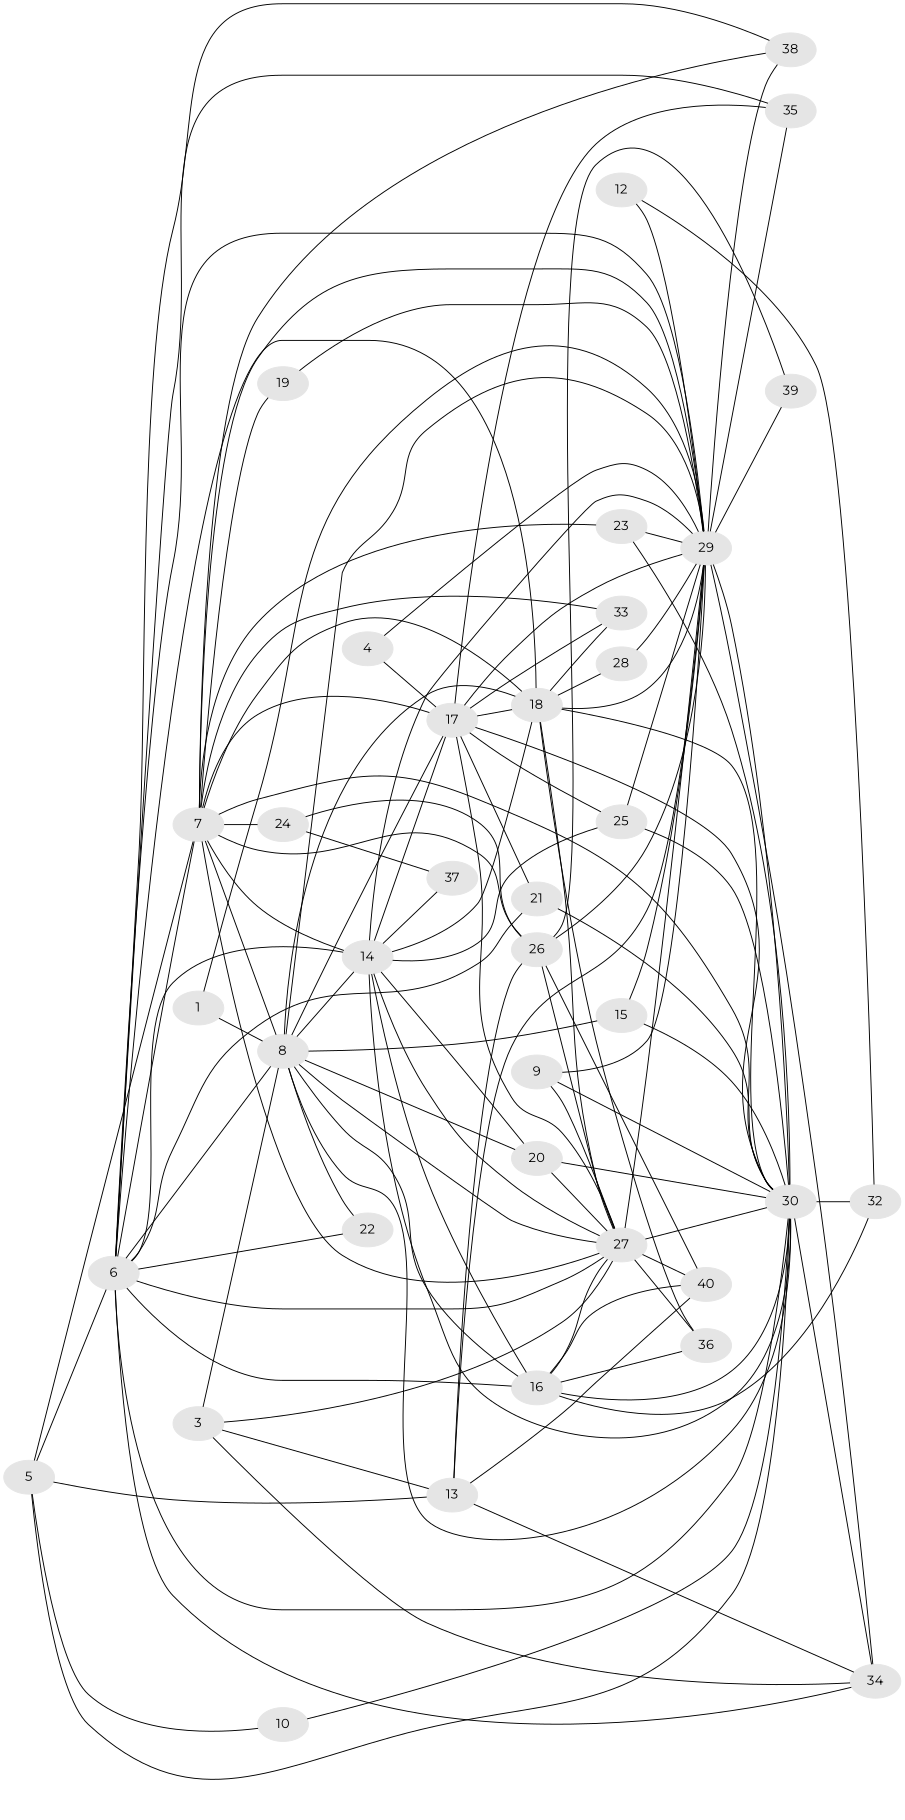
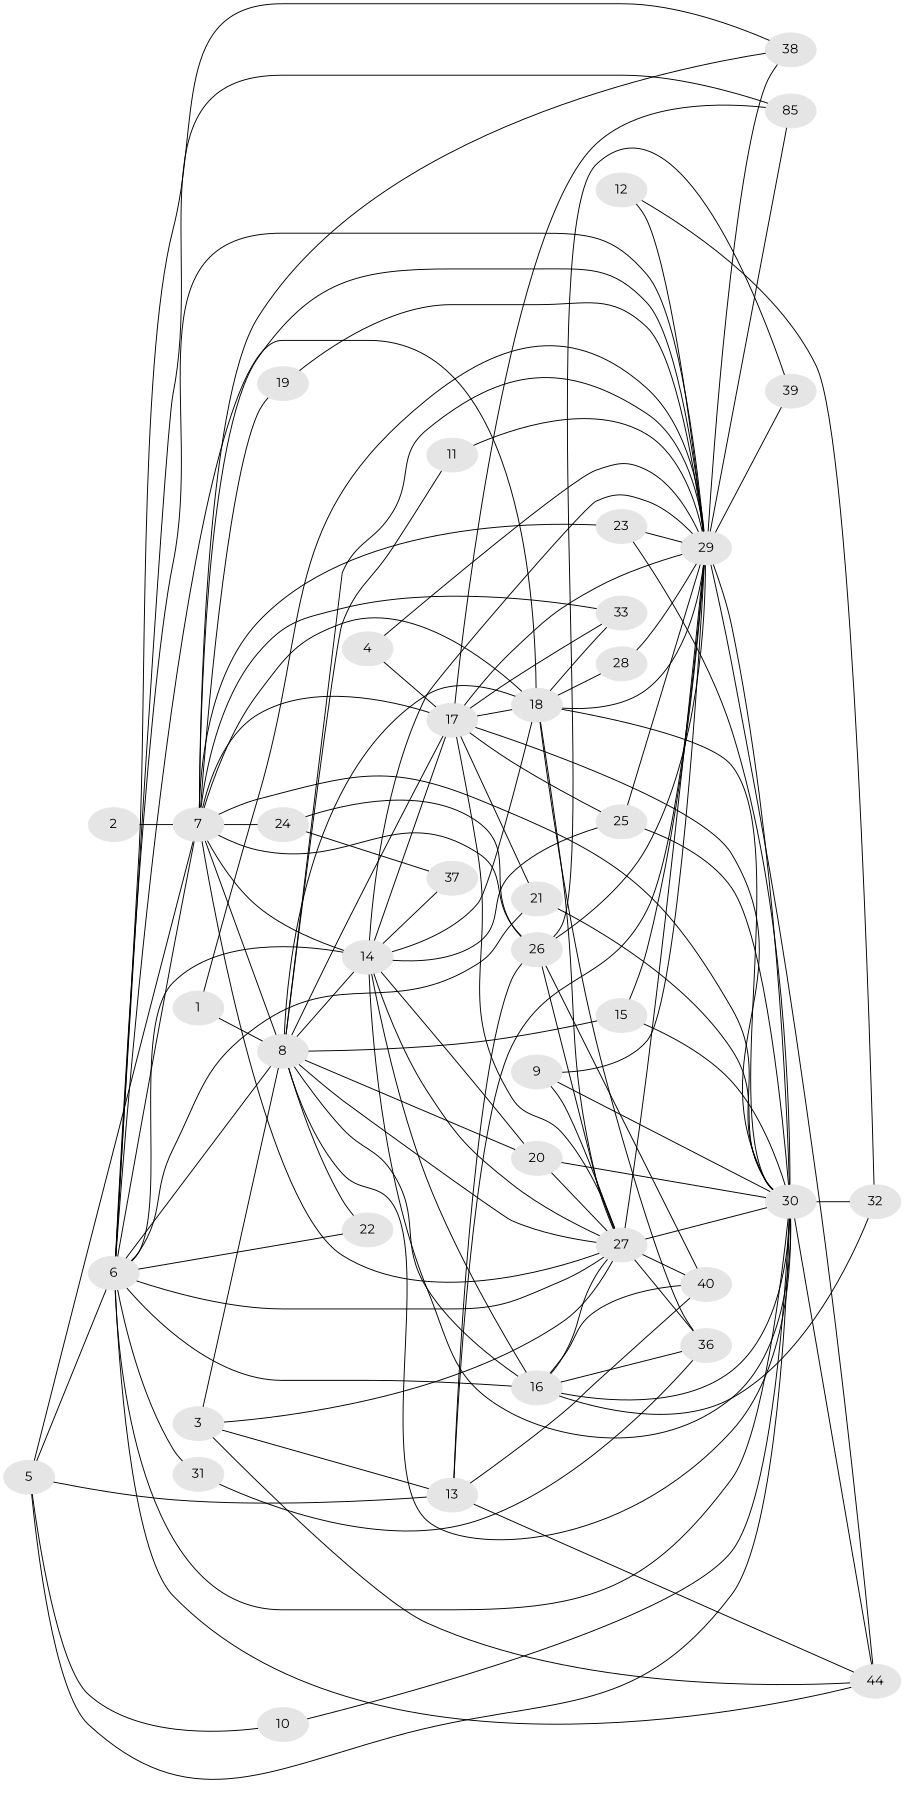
node "35": label "35" -> "85"
node "11": added
node "2": added
node "31": added
node "34": label "34" -> "44"
